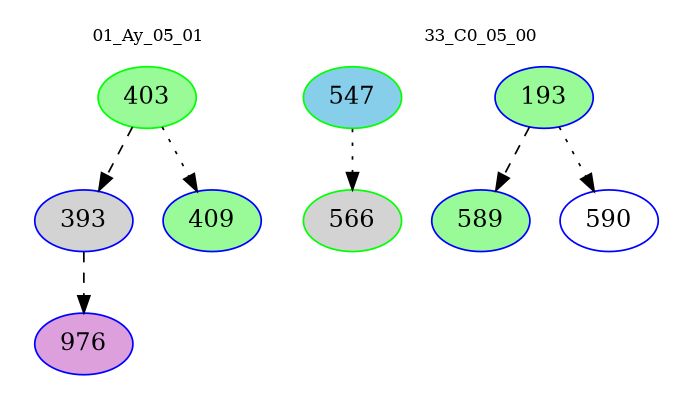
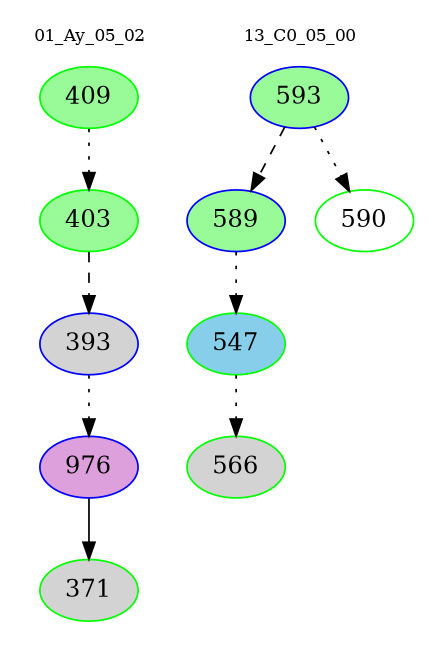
cluster "01_Ay_05_01": label "01_Ay_05_01" -> "01_Ay_05_02"
cluster "33_C0_05_00": label "33_C0_05_00" -> "13_C0_05_00"
node "193": label "193" -> "593"
edge "403" -> "409": reversed
node "409": color blue -> green
node "590": color blue -> green
edge "393" -> "976": style dashed -> dotted
edge "589" -> "547": added
node "371": added
